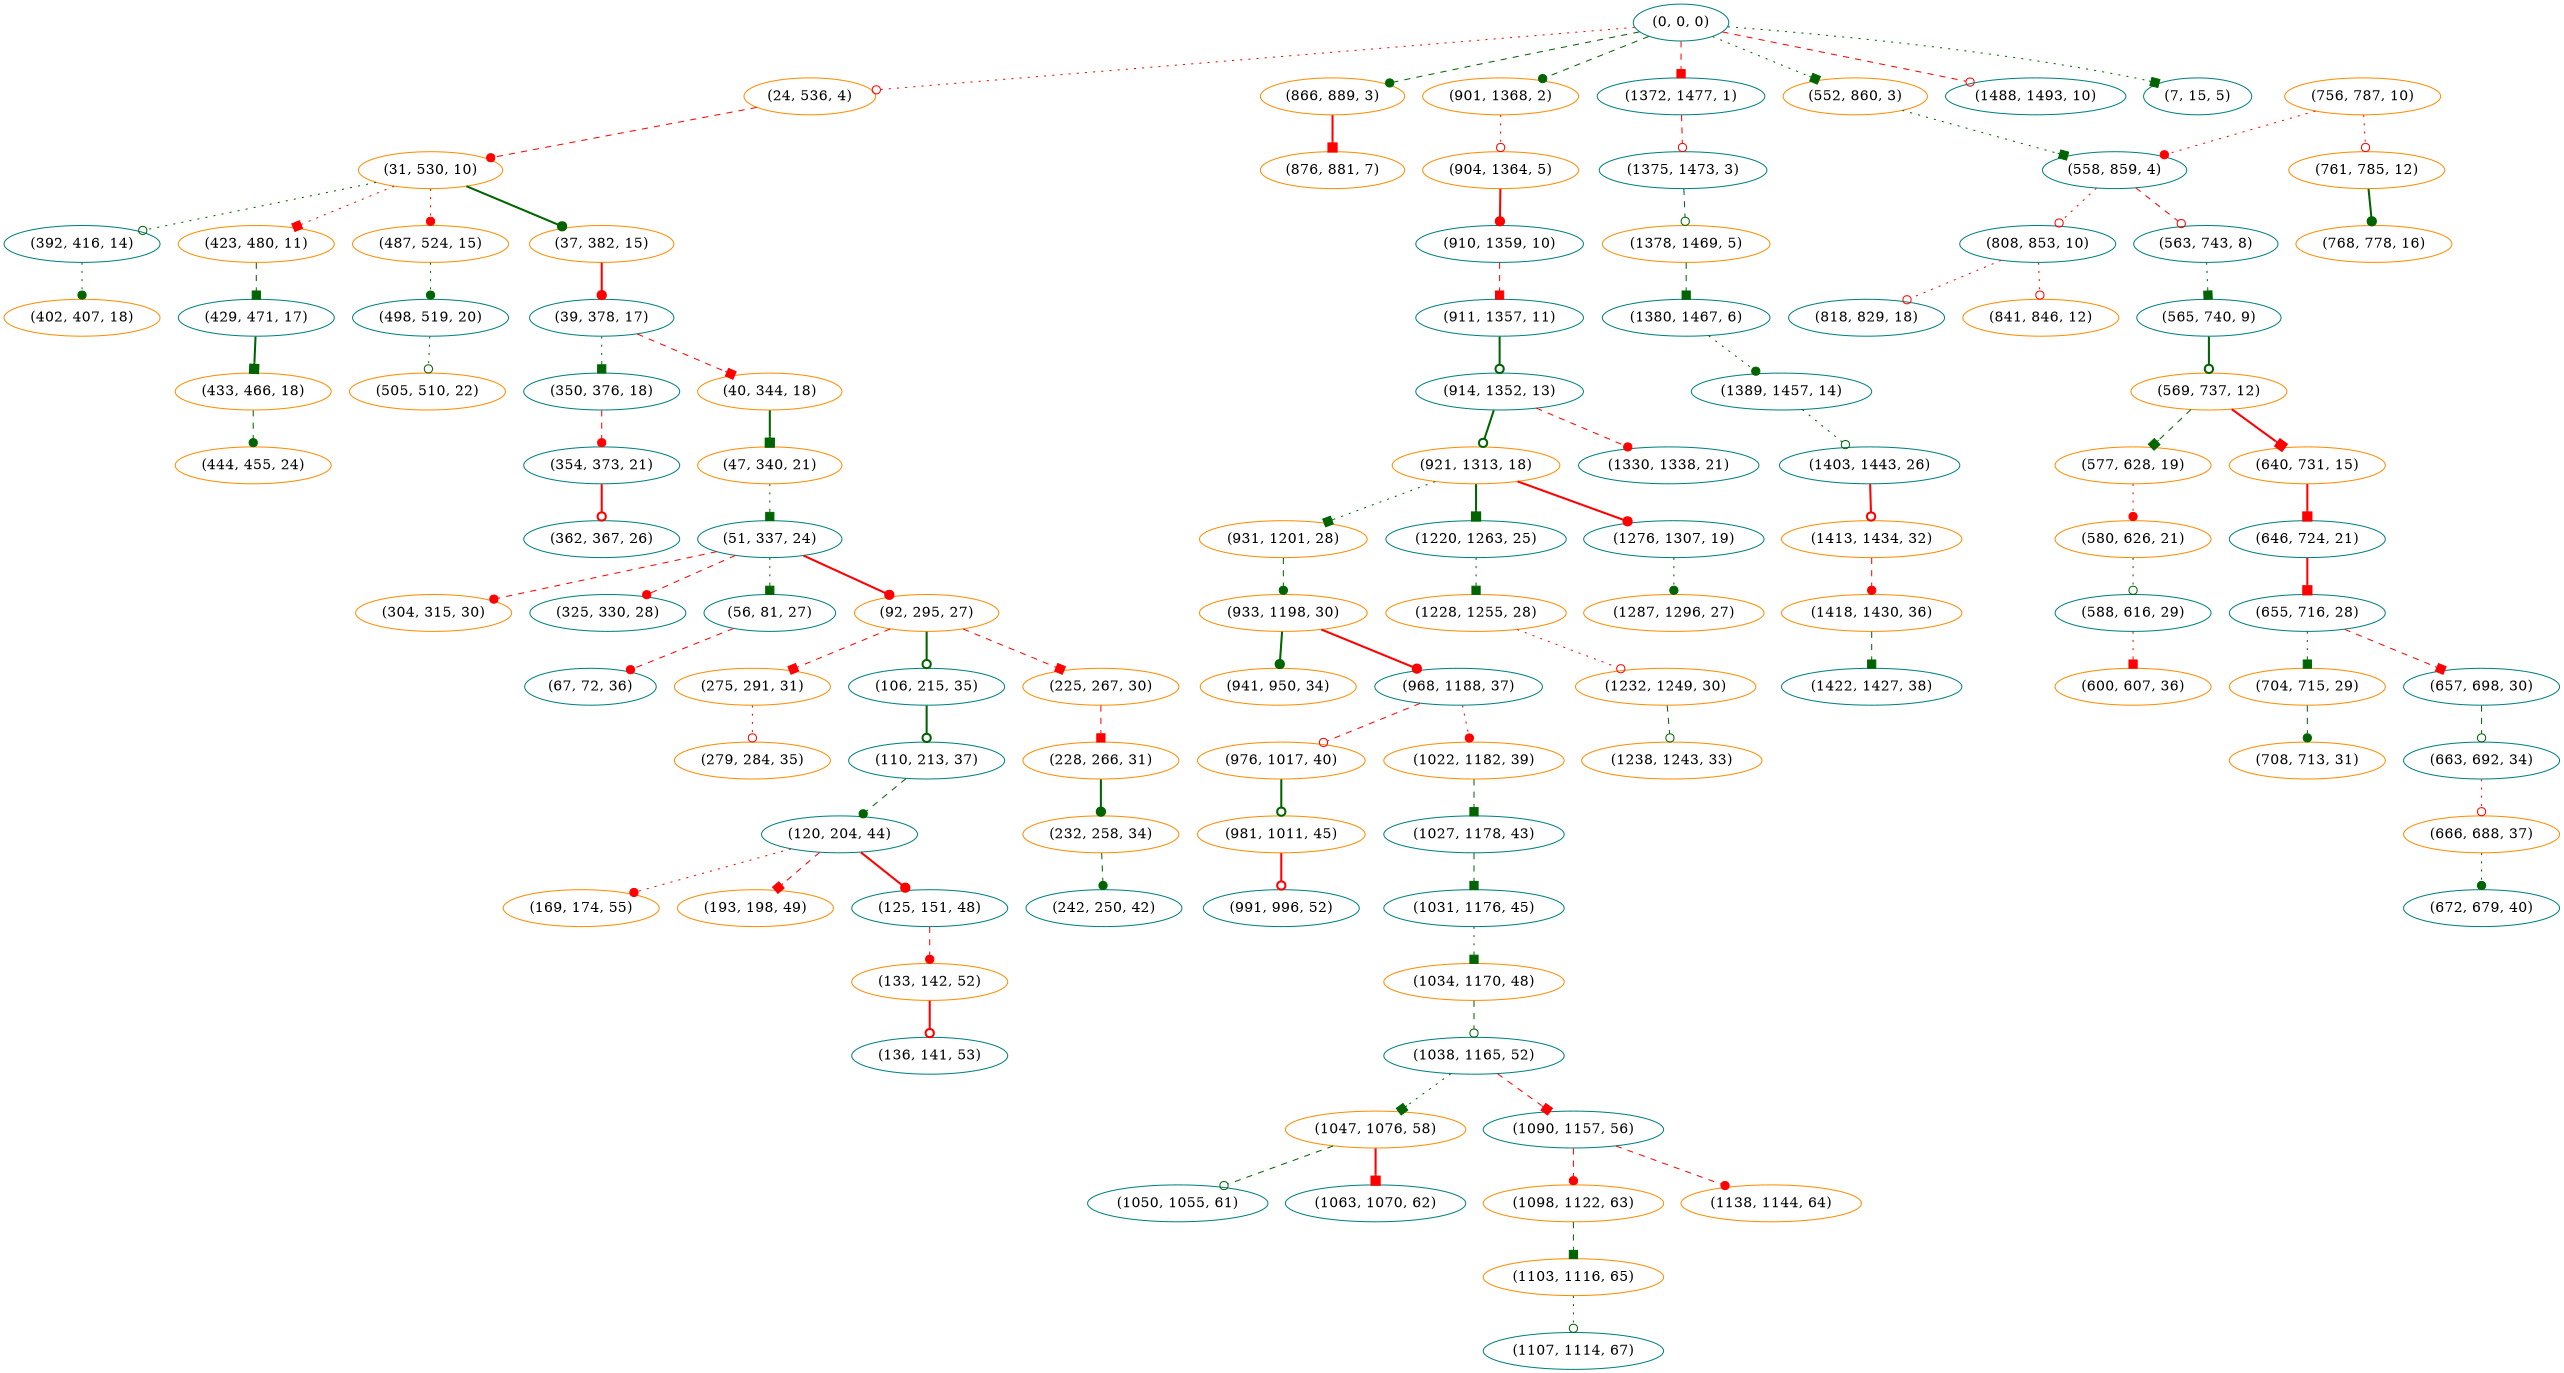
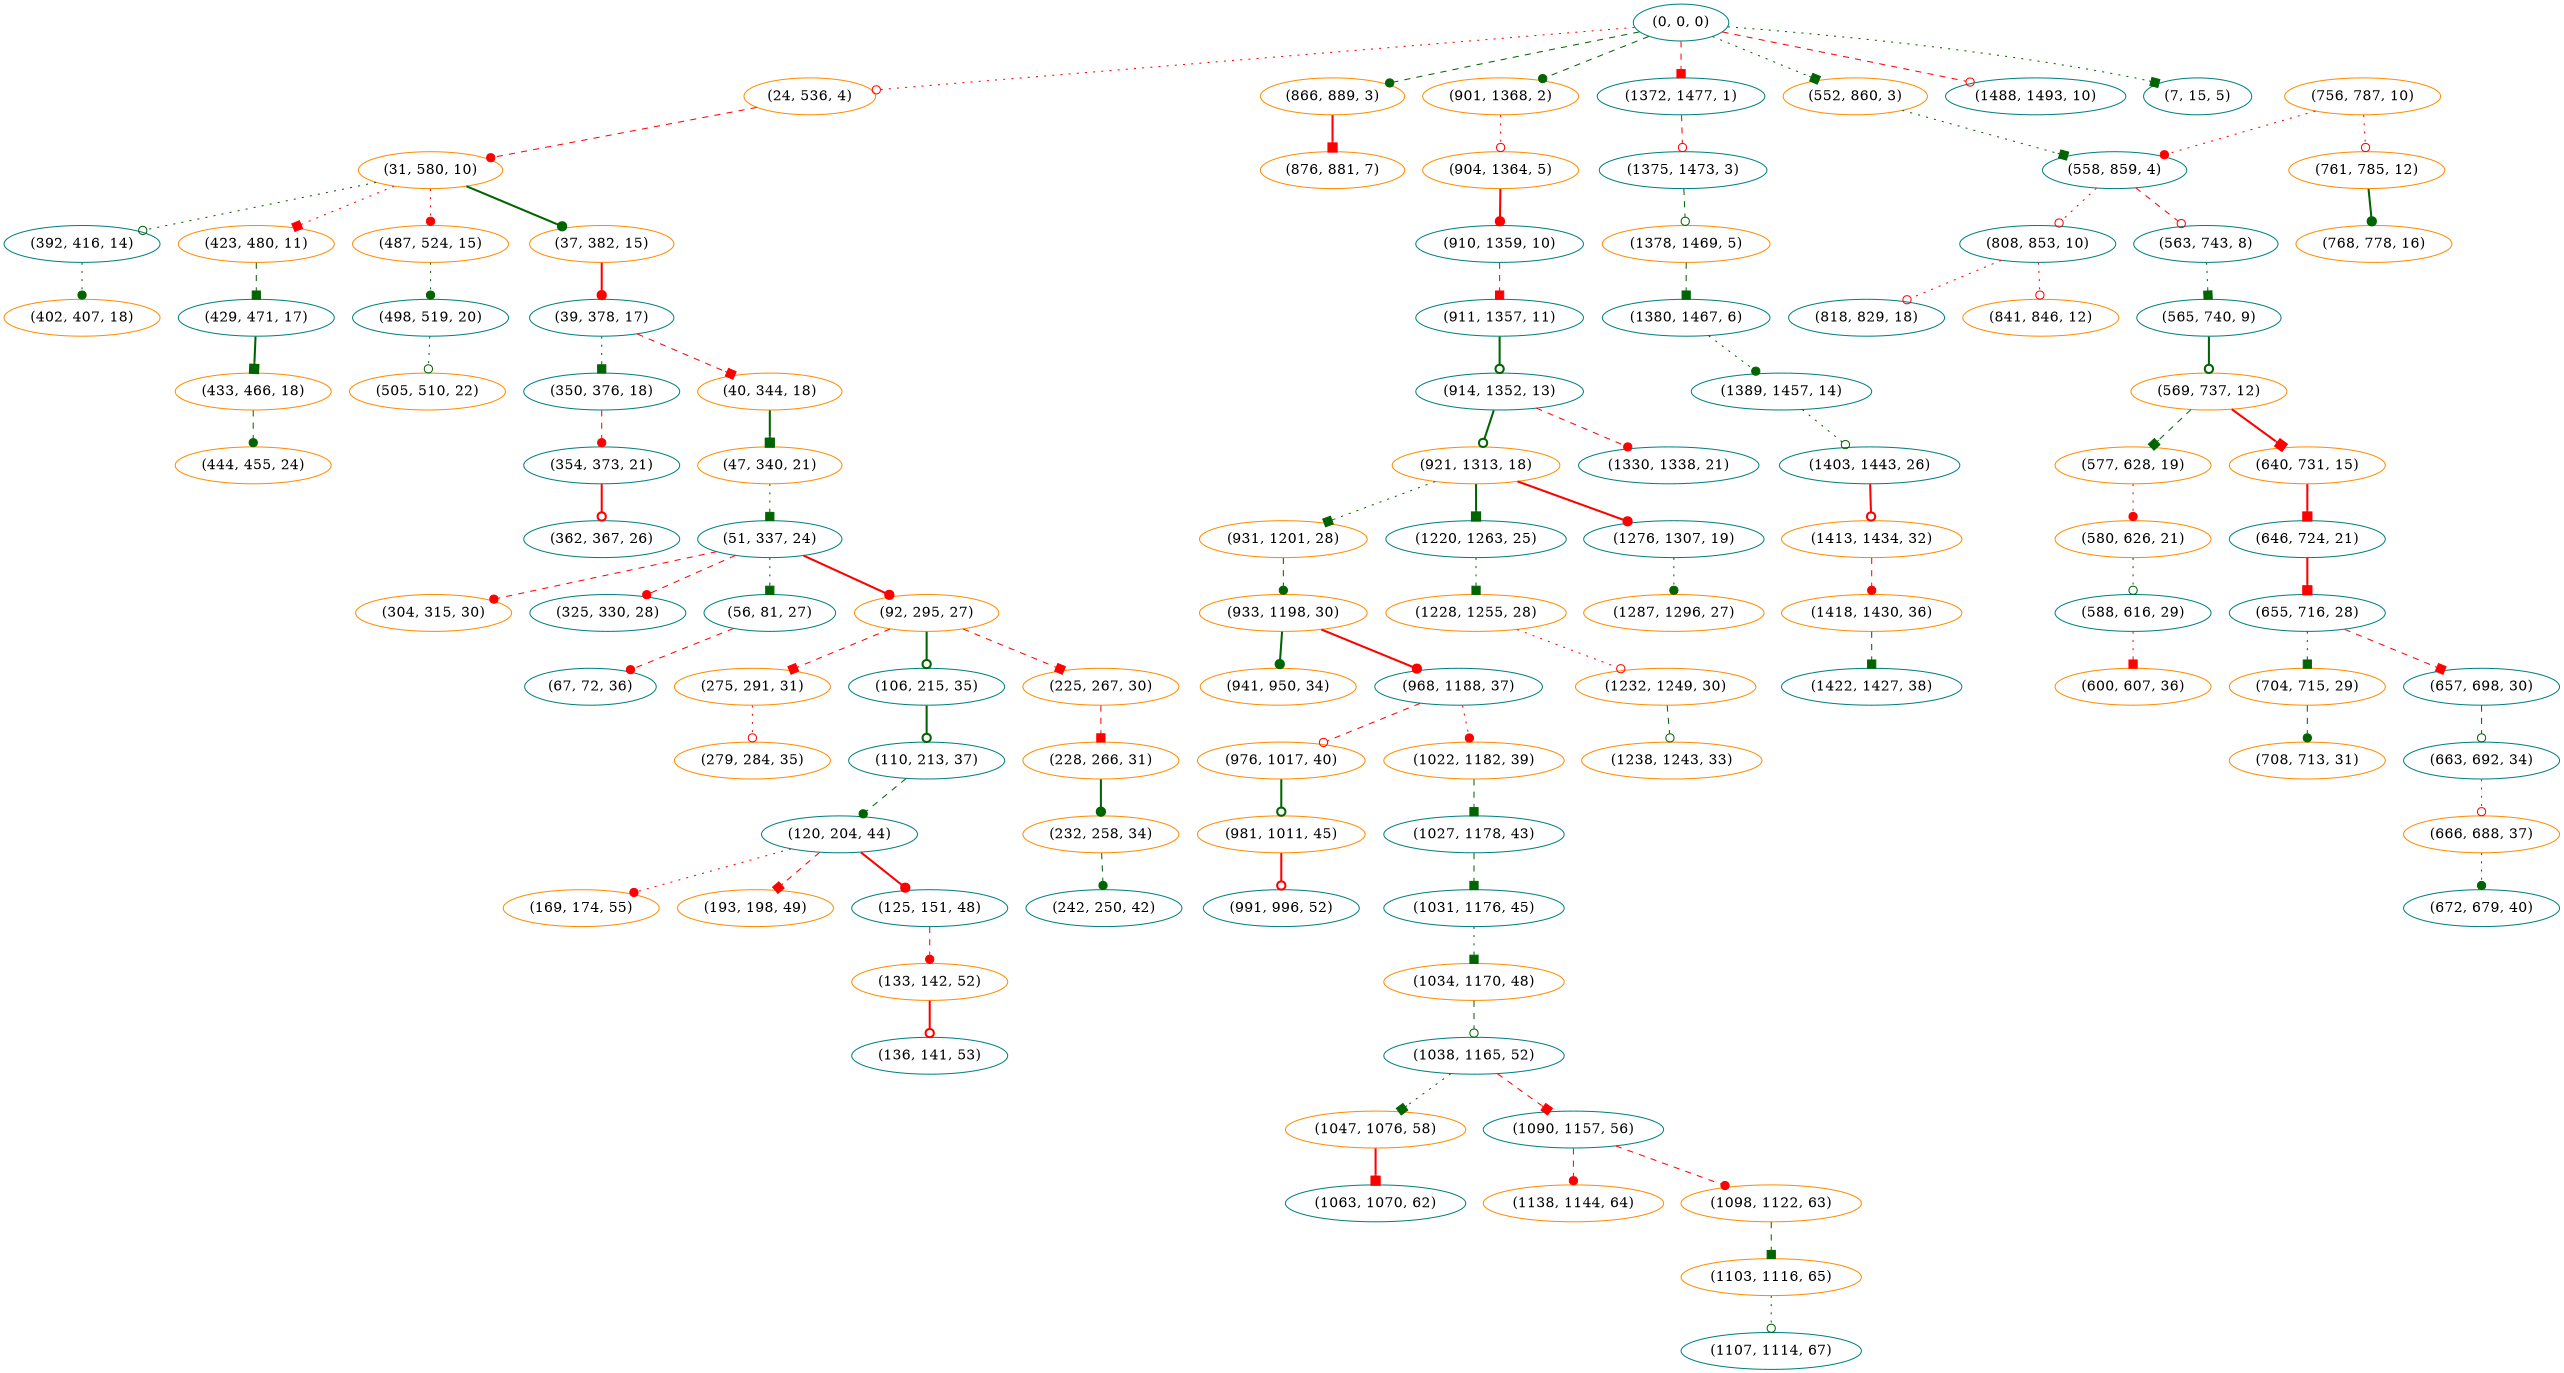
node "(31, 530, 10)": label "(31, 530, 10)" -> "(31, 580, 10)"
node "(1050, 1055, 61)": removed
